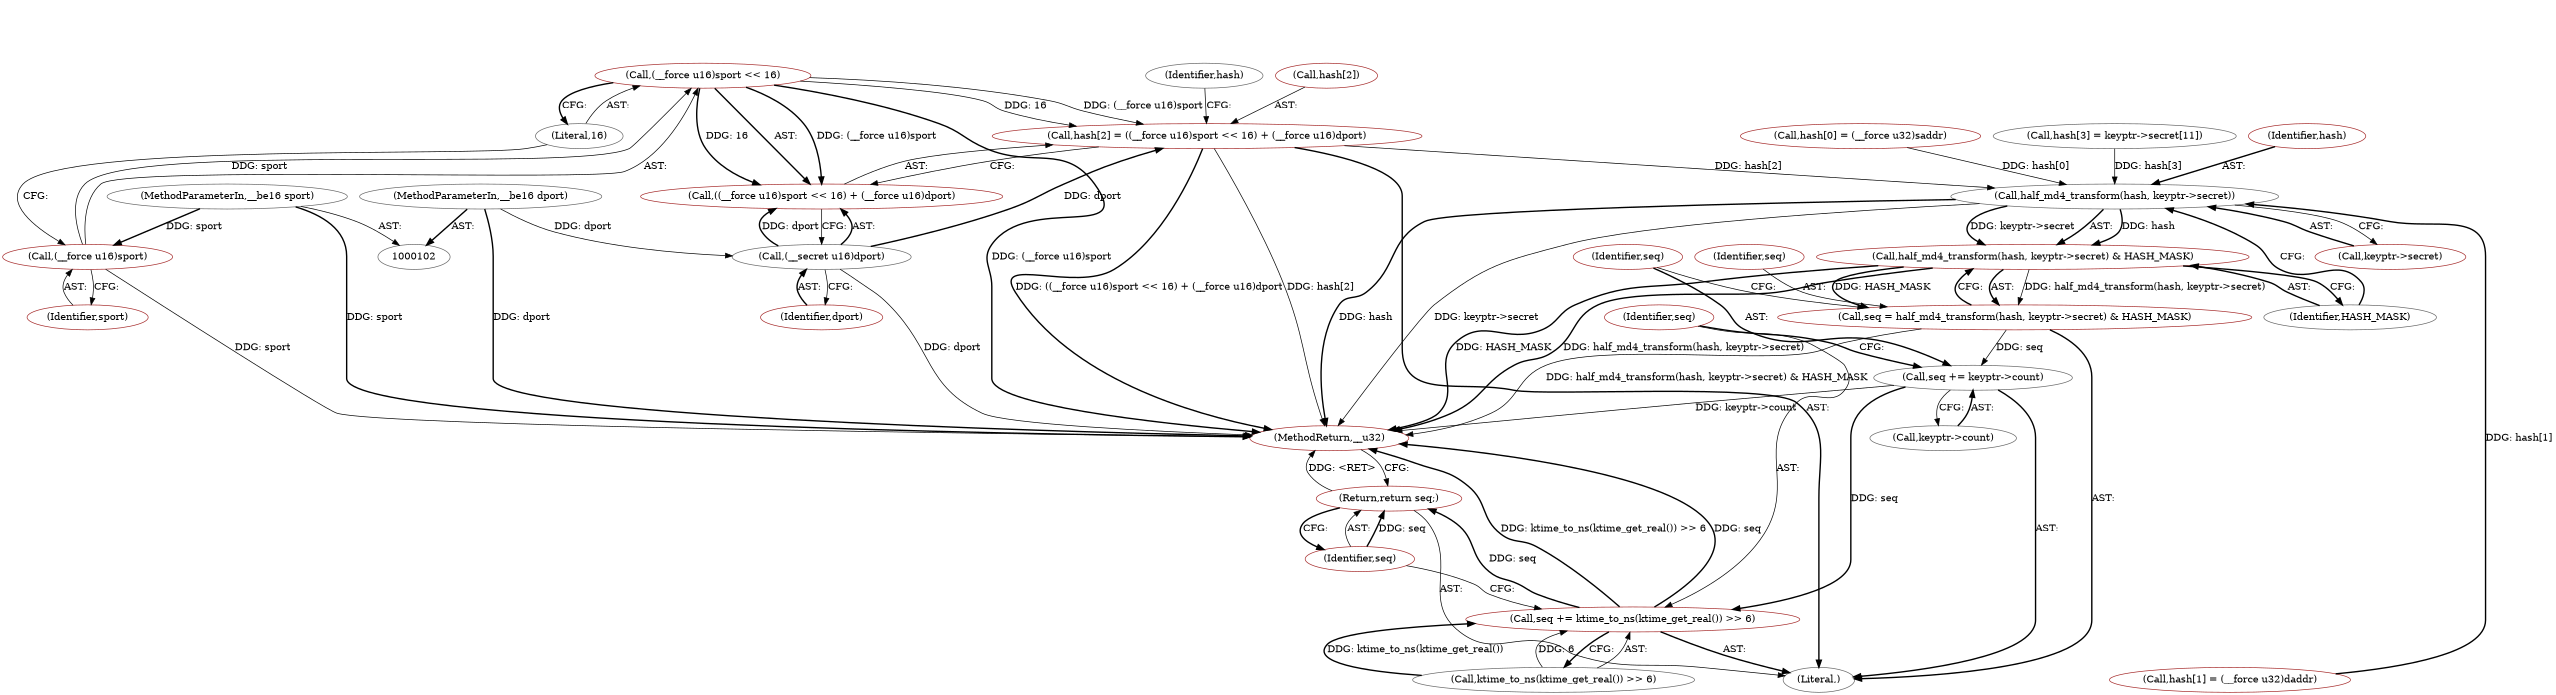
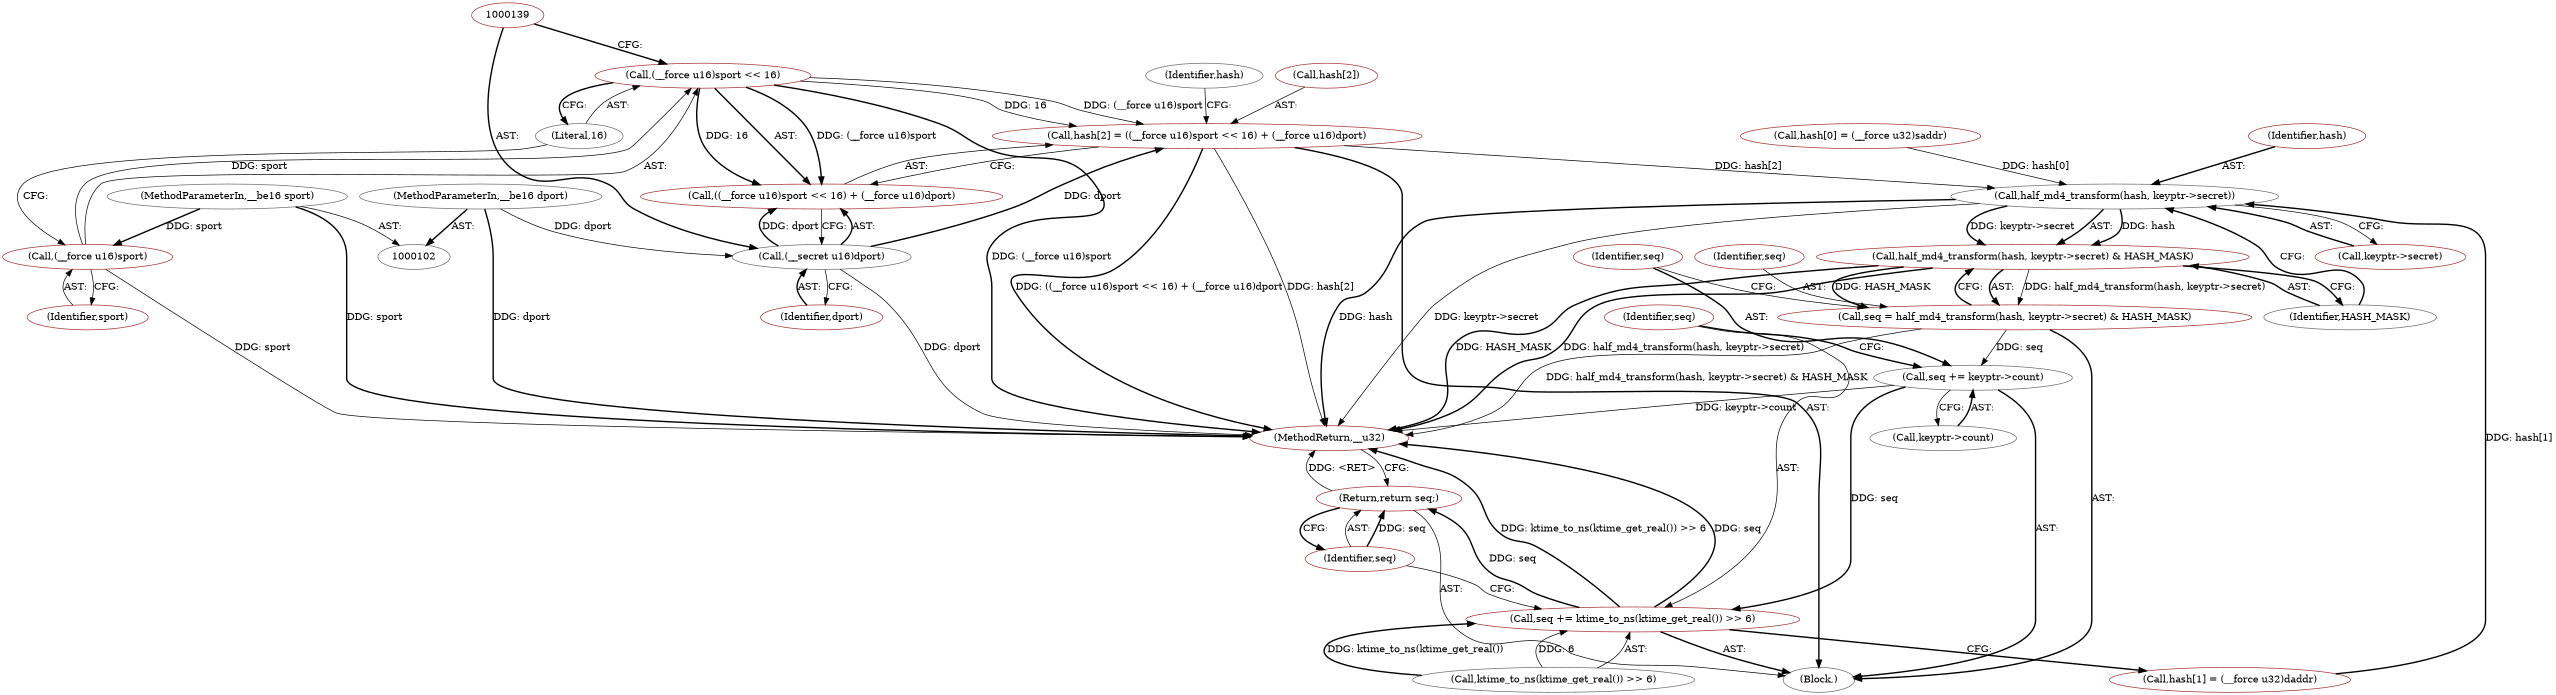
node "1000139": added
node "(Call,hash[3] = keyptr->secret[11])": removed
edge "(Call,seq += ktime_to_ns(ktime_get_real()) >> 6)" -> "(Call,ktime_to_ns(ktime_get_real()) >> 6)": now "(Call,seq += ktime_to_ns(ktime_get_real()) >> 6)" -> "(Call,hash[1] = (__force u32)daddr)"
node "(Literal,)": label "(Literal,)" -> "(Block,)"
